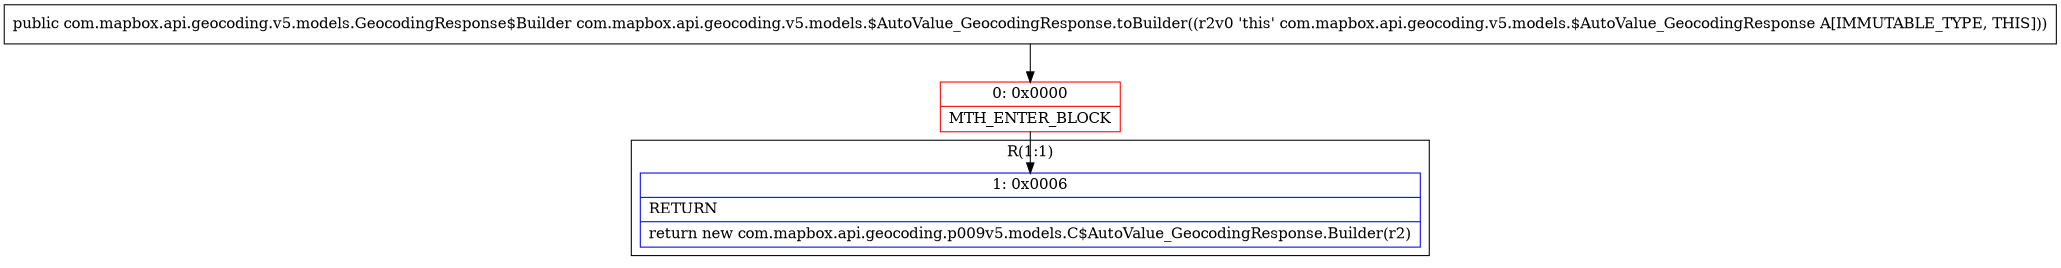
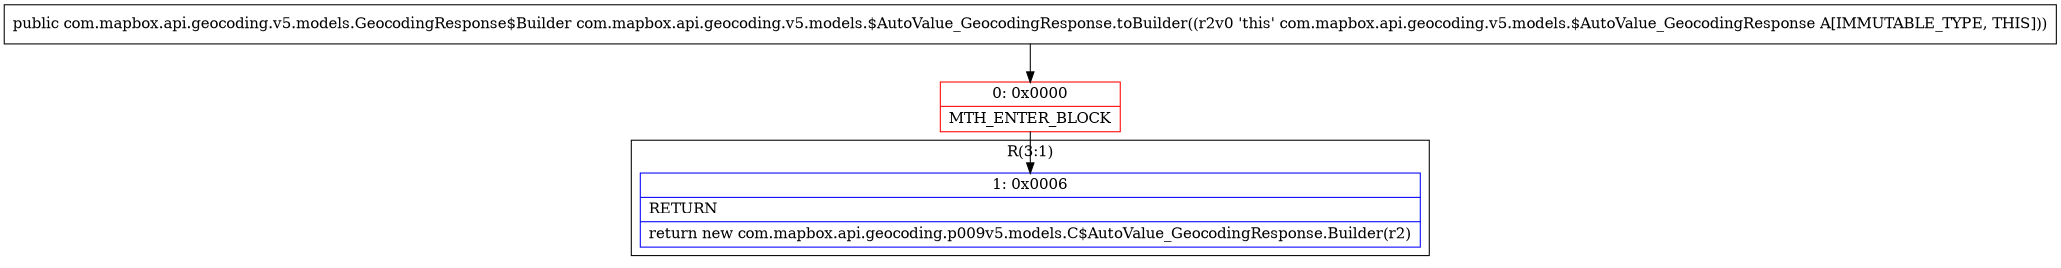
cluster "R(1:1)": label "R(1:1)" -> "R(3:1)"
